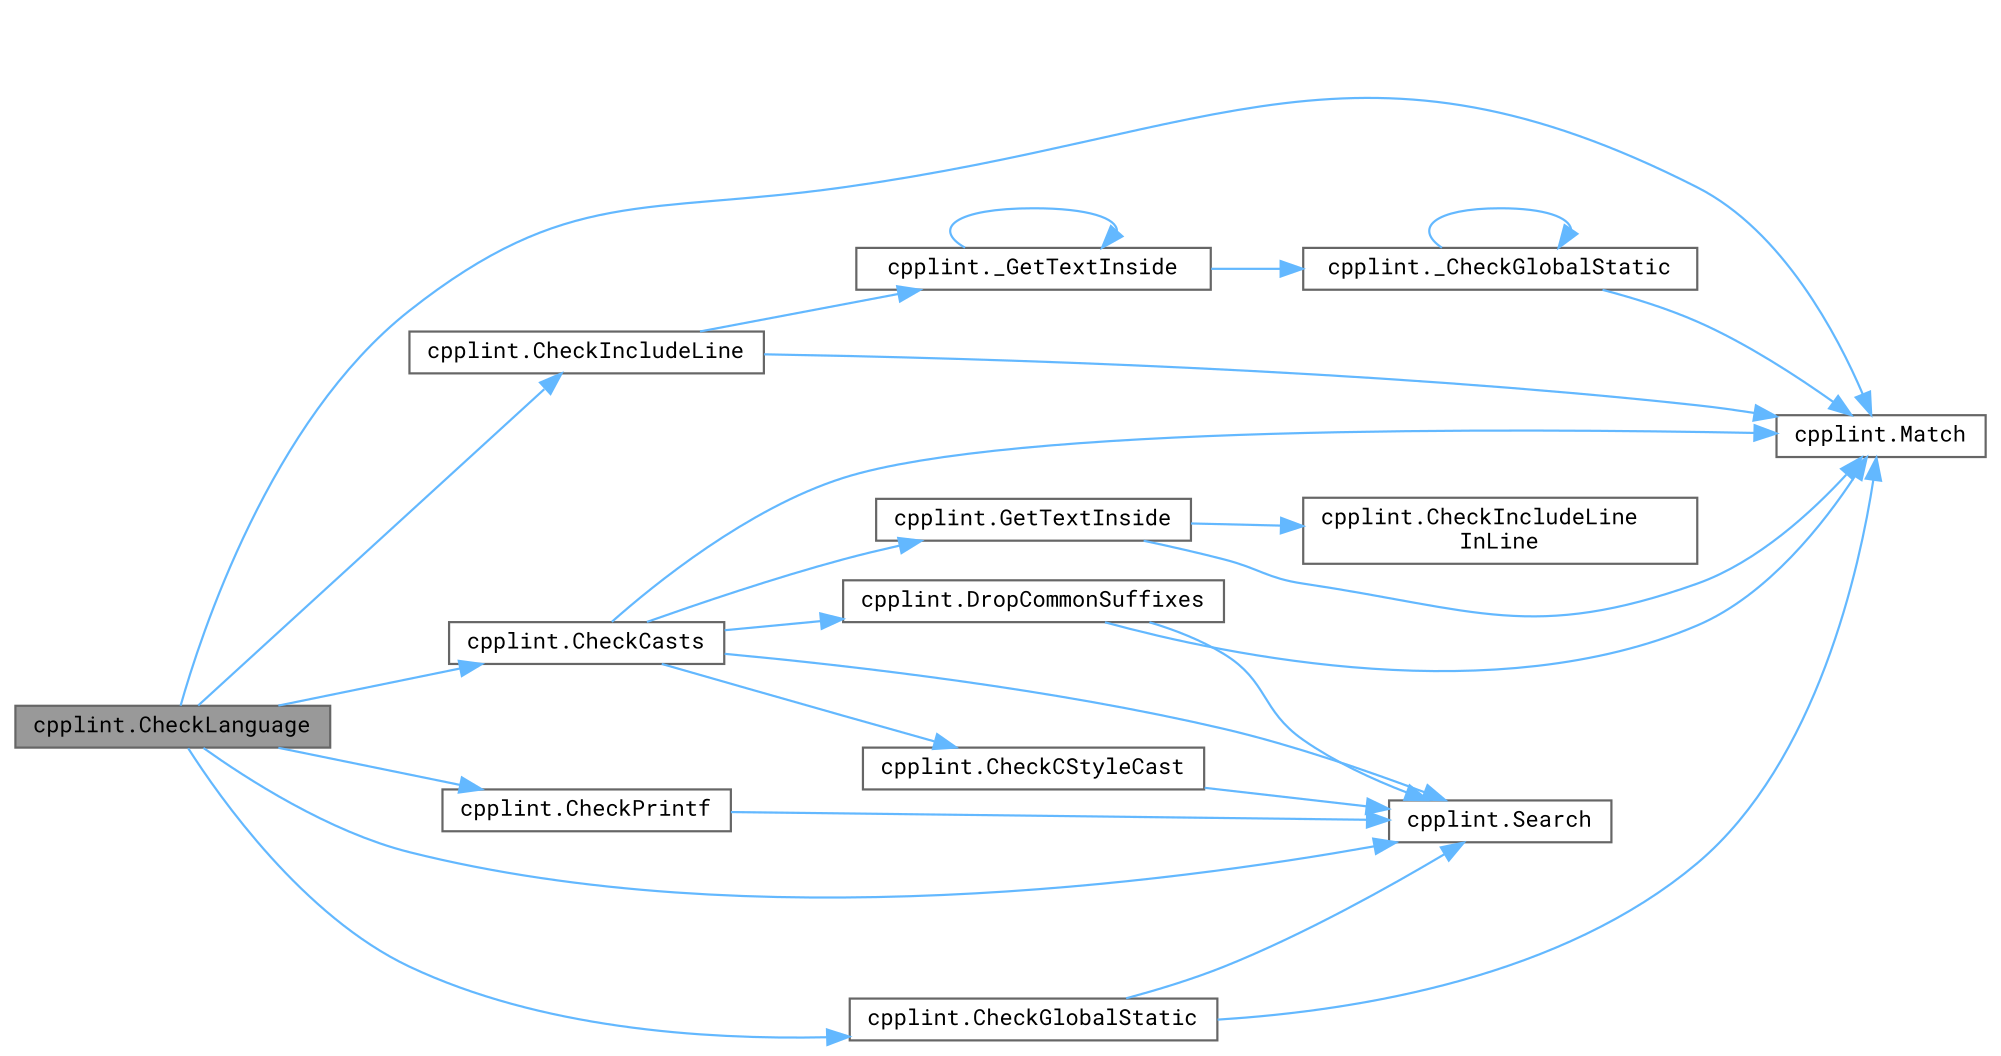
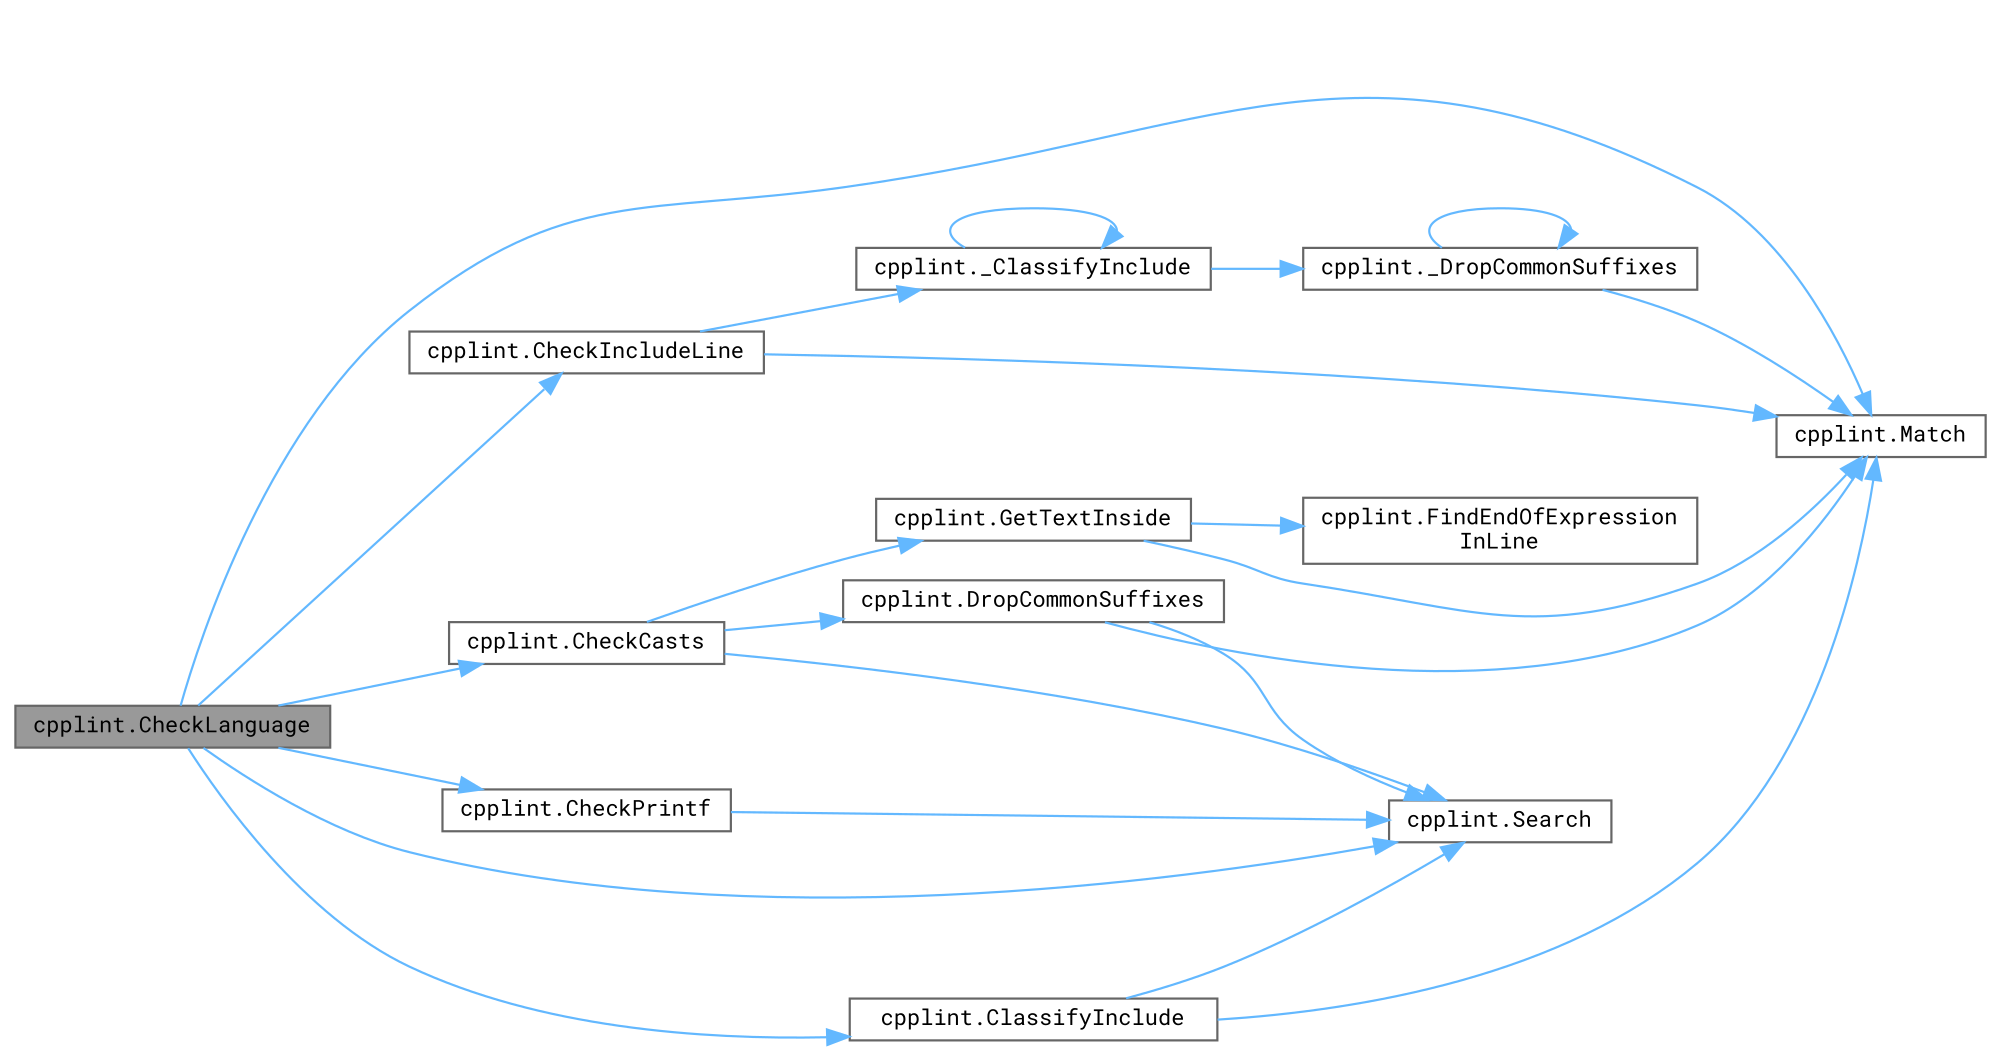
node "cpplint._GetTextInside": label "cpplint._GetTextInside" -> "cpplint._ClassifyInclude"
node "cpplint._CheckGlobalStatic": label "cpplint._CheckGlobalStatic" -> "cpplint._DropCommonSuffixes"
edge "cpplint.CheckCasts" -> "cpplint.Match": removed
node "cpplint.CheckIncludeLine InLine": label "cpplint.CheckIncludeLine InLine" -> "cpplint.FindEndOfExpression InLine"
node "cpplint.CheckCStyleCast": removed
node "cpplint.CheckGlobalStatic": label "cpplint.CheckGlobalStatic" -> "cpplint.ClassifyInclude"
